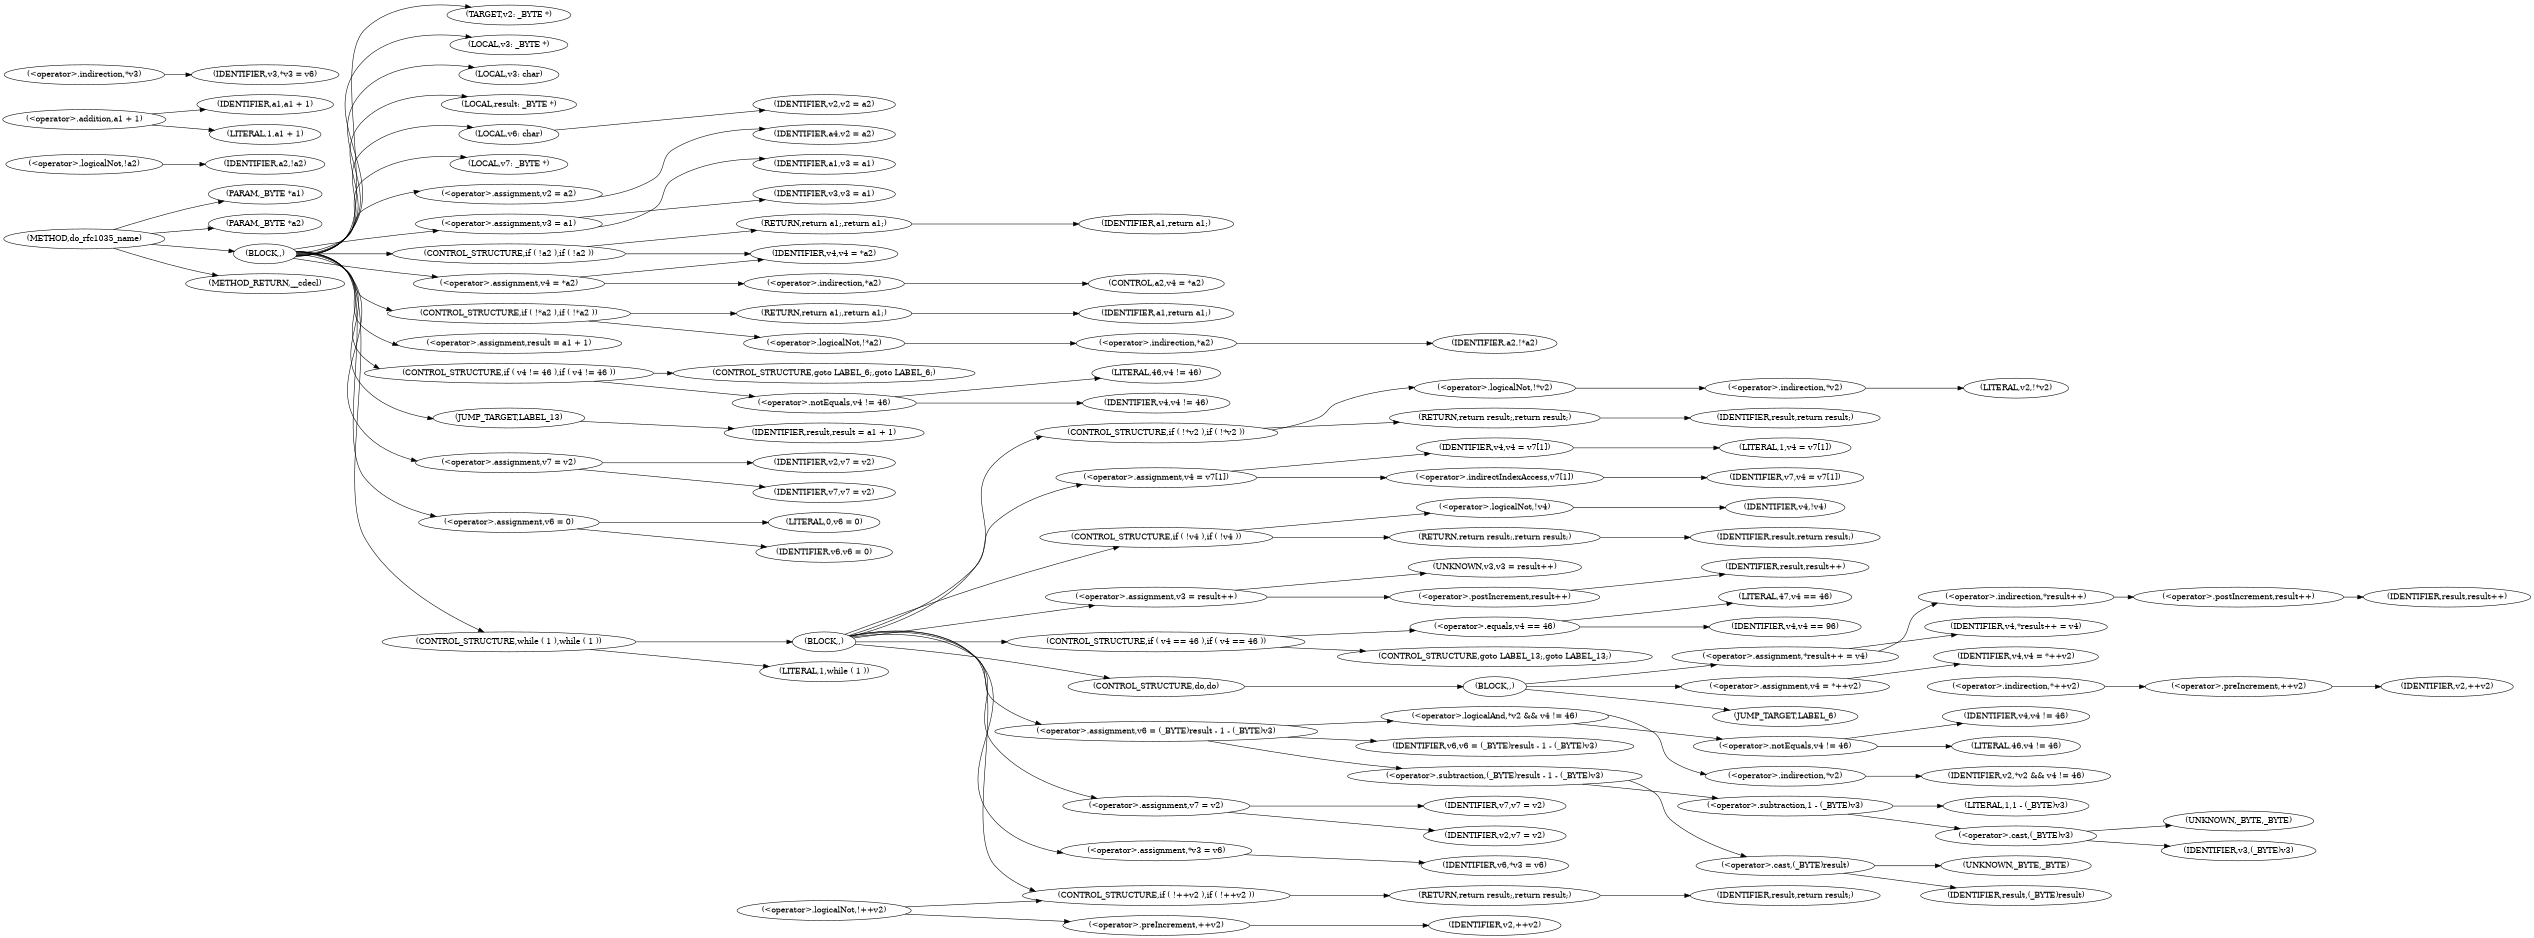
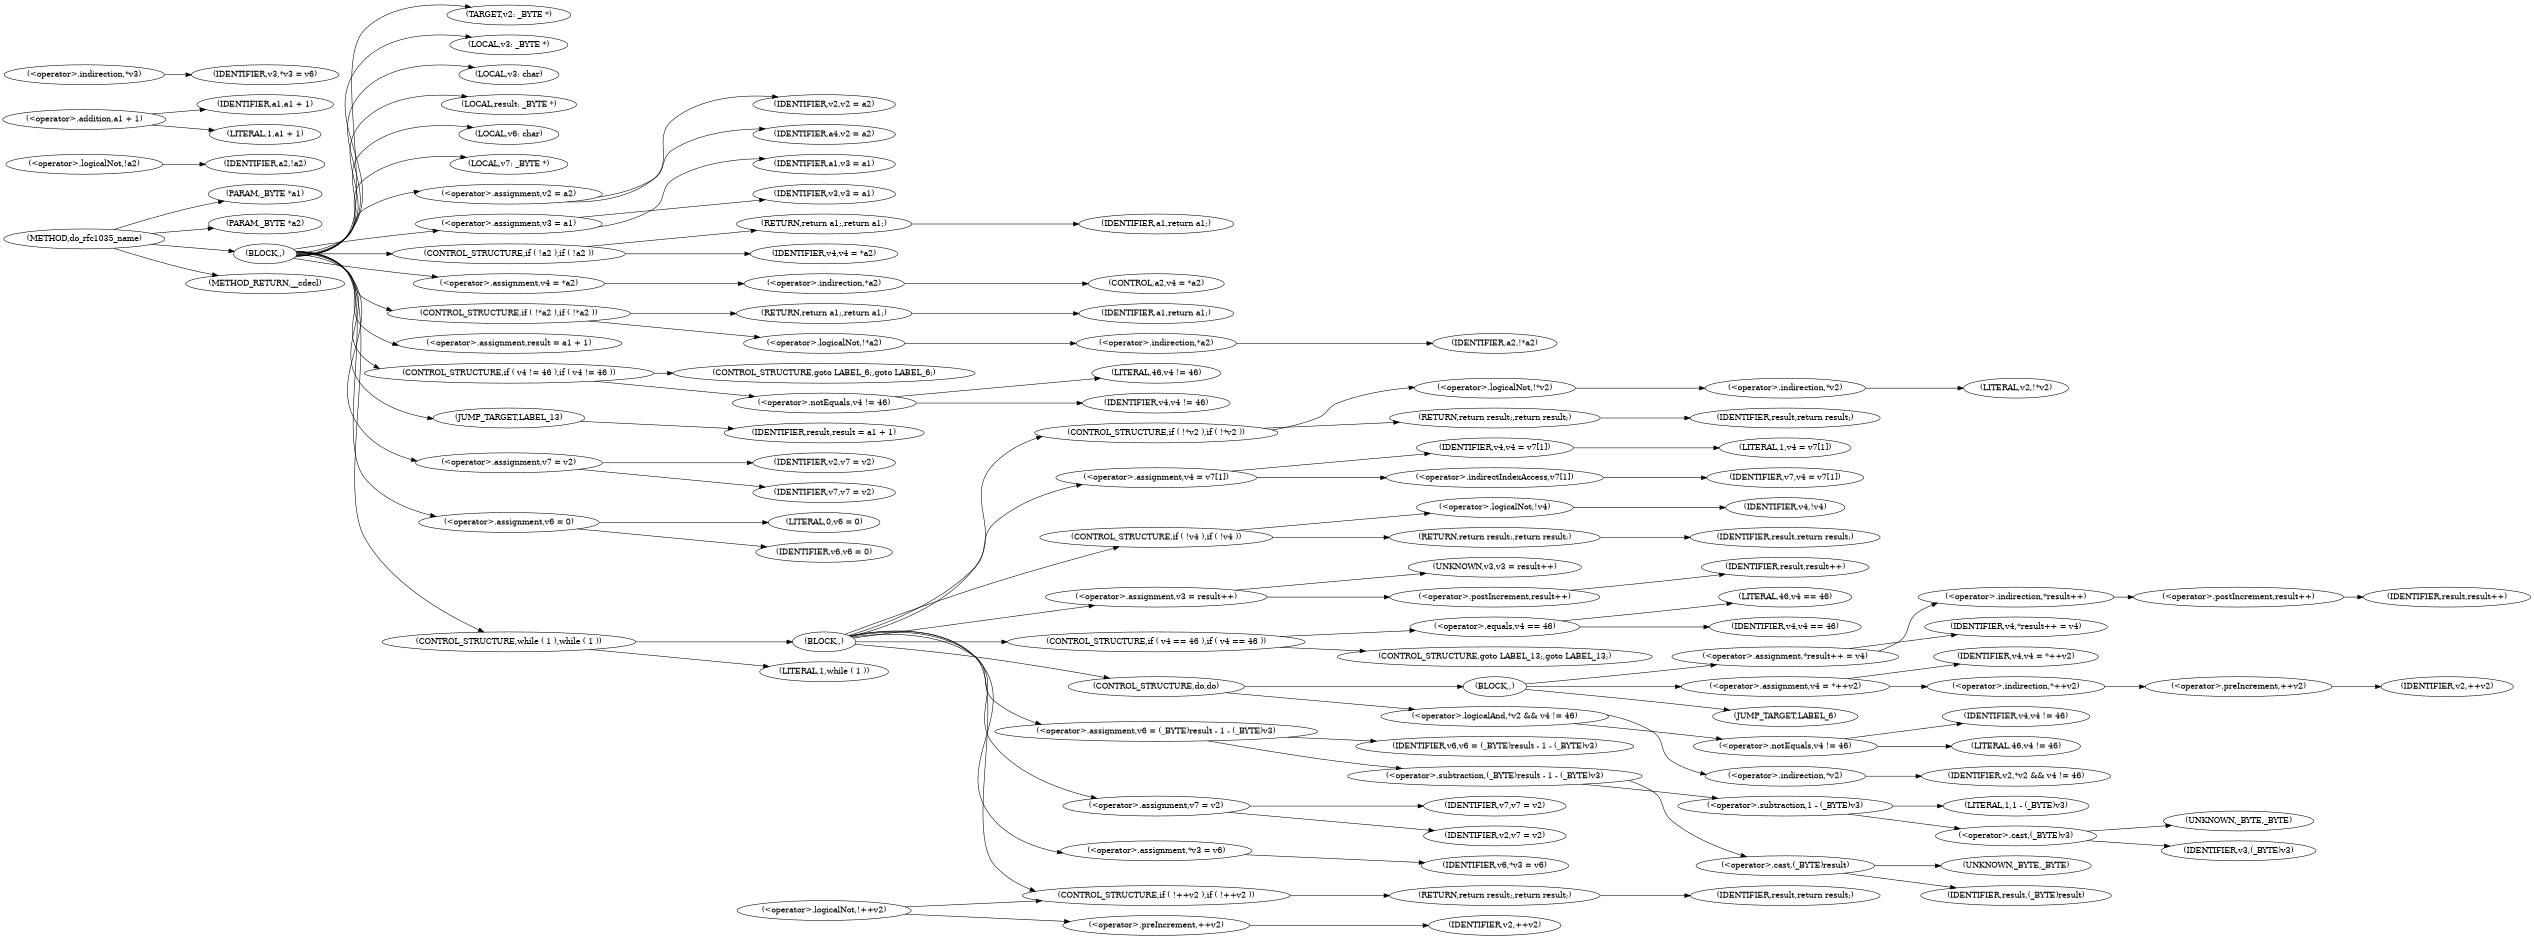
edge "(LOCAL,v6: char)" -> "(IDENTIFIER,v2,v2 = a2)": now "(<operator>.assignment,v2 = a2)" -> "(IDENTIFIER,v2,v2 = a2)"
edge "(<operator>.assignment,v4 = *a2)" -> "(IDENTIFIER,v4,v4 = *a2)": removed
node "(LITERAL,47,v4 == 46)": label "(LITERAL,47,v4 == 46)" -> "(LITERAL,46,v4 == 46)"
node "(IDENTIFIER,v4,v4 == 96)": label "(IDENTIFIER,v4,v4 == 96)" -> "(IDENTIFIER,v4,v4 == 46)"
edge "(<operator>.assignment,v4 = *++v2)" -> "(<operator>.indirection,*++v2)": added
edge "(<operator>.assignment,v6 = (_BYTE)result - 1 - (_BYTE)v3)" -> "(<operator>.logicalAnd,*v2 && v4 != 46)": now "(CONTROL_STRUCTURE,do,do)" -> "(<operator>.logicalAnd,*v2 && v4 != 46)"
